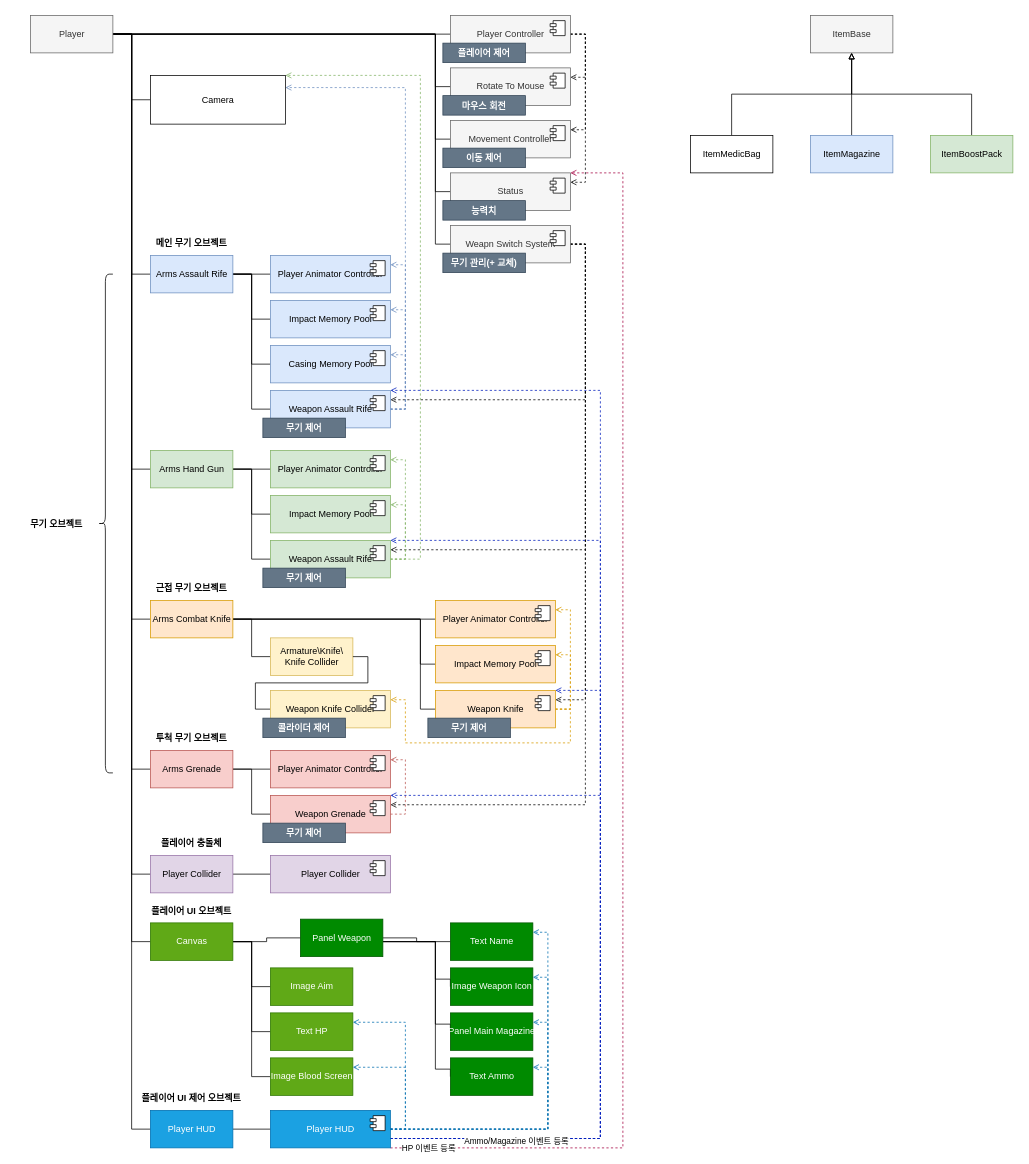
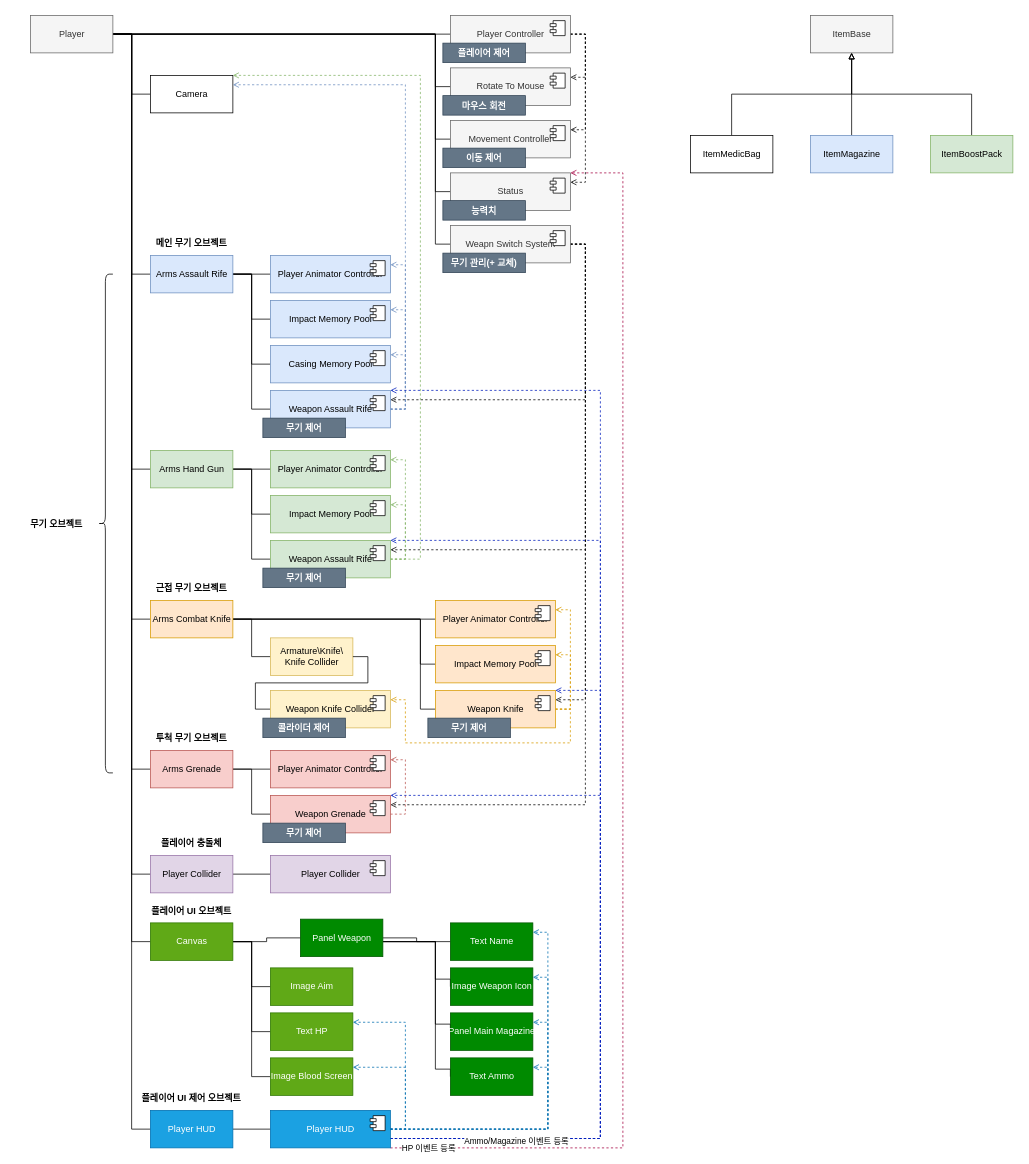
node "Camera": size 135x49 -> 83x38
